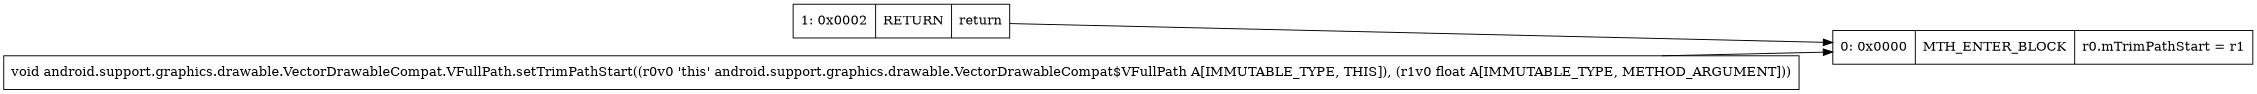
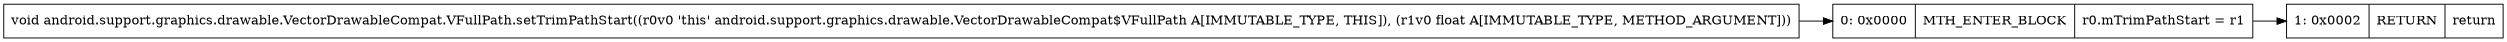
edge "1: 0x0002" -> "0: 0x0000": reversed
